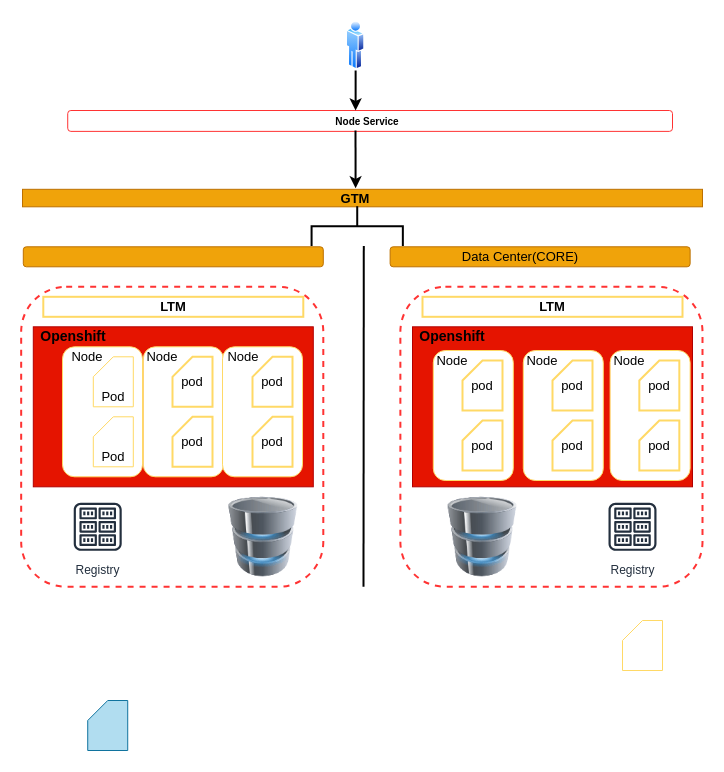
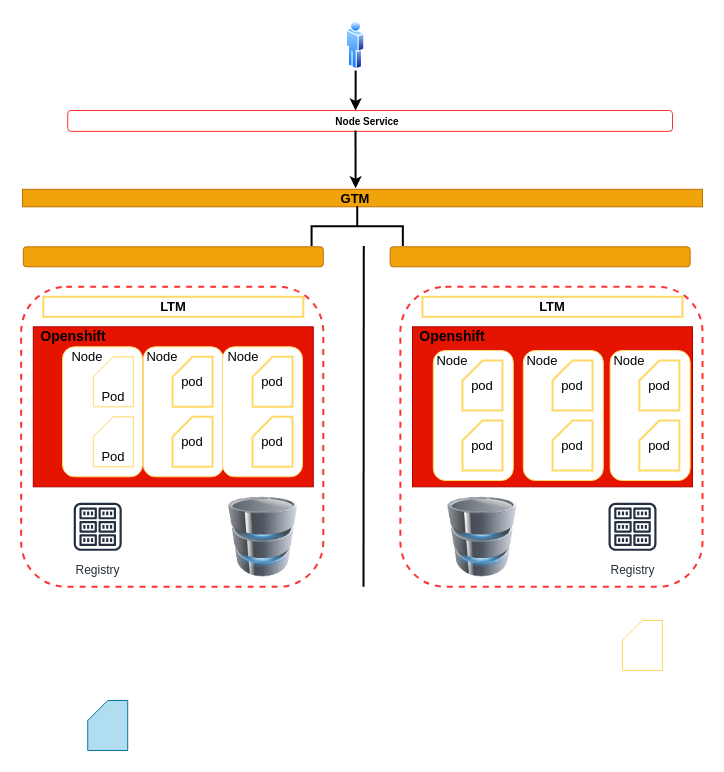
node "Data Center(CORE)": removed
